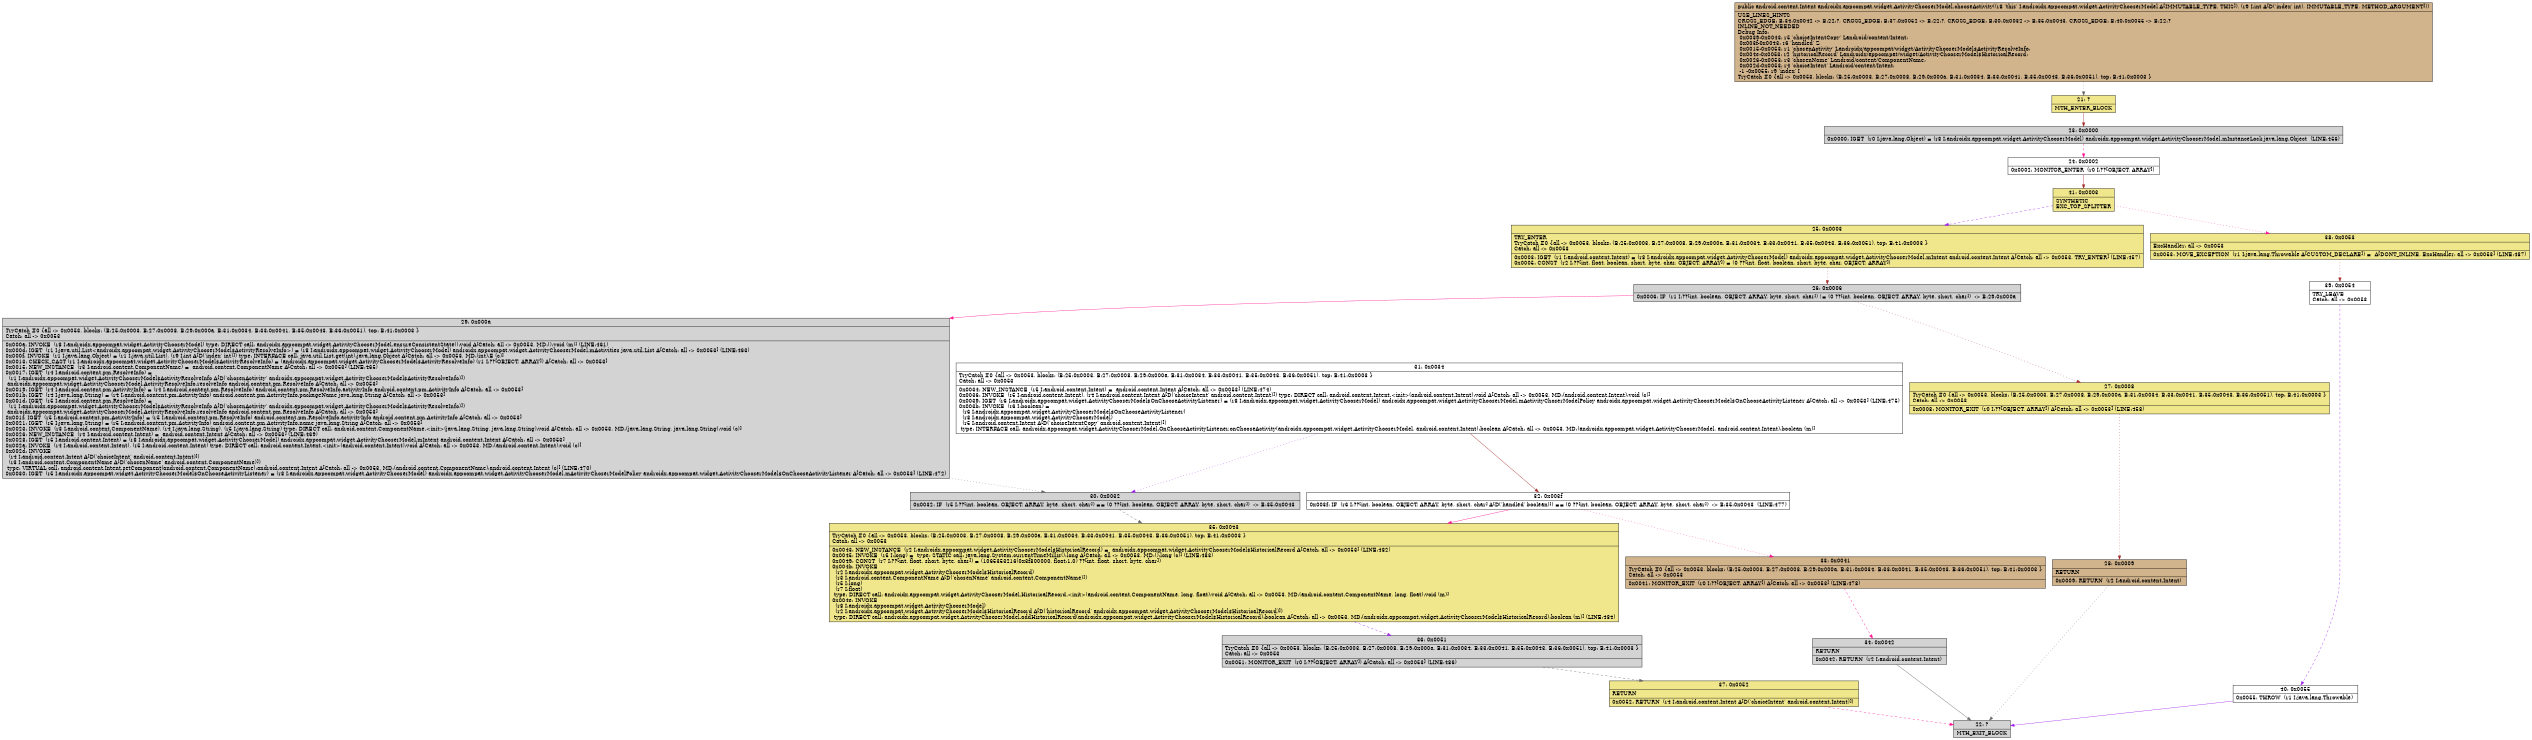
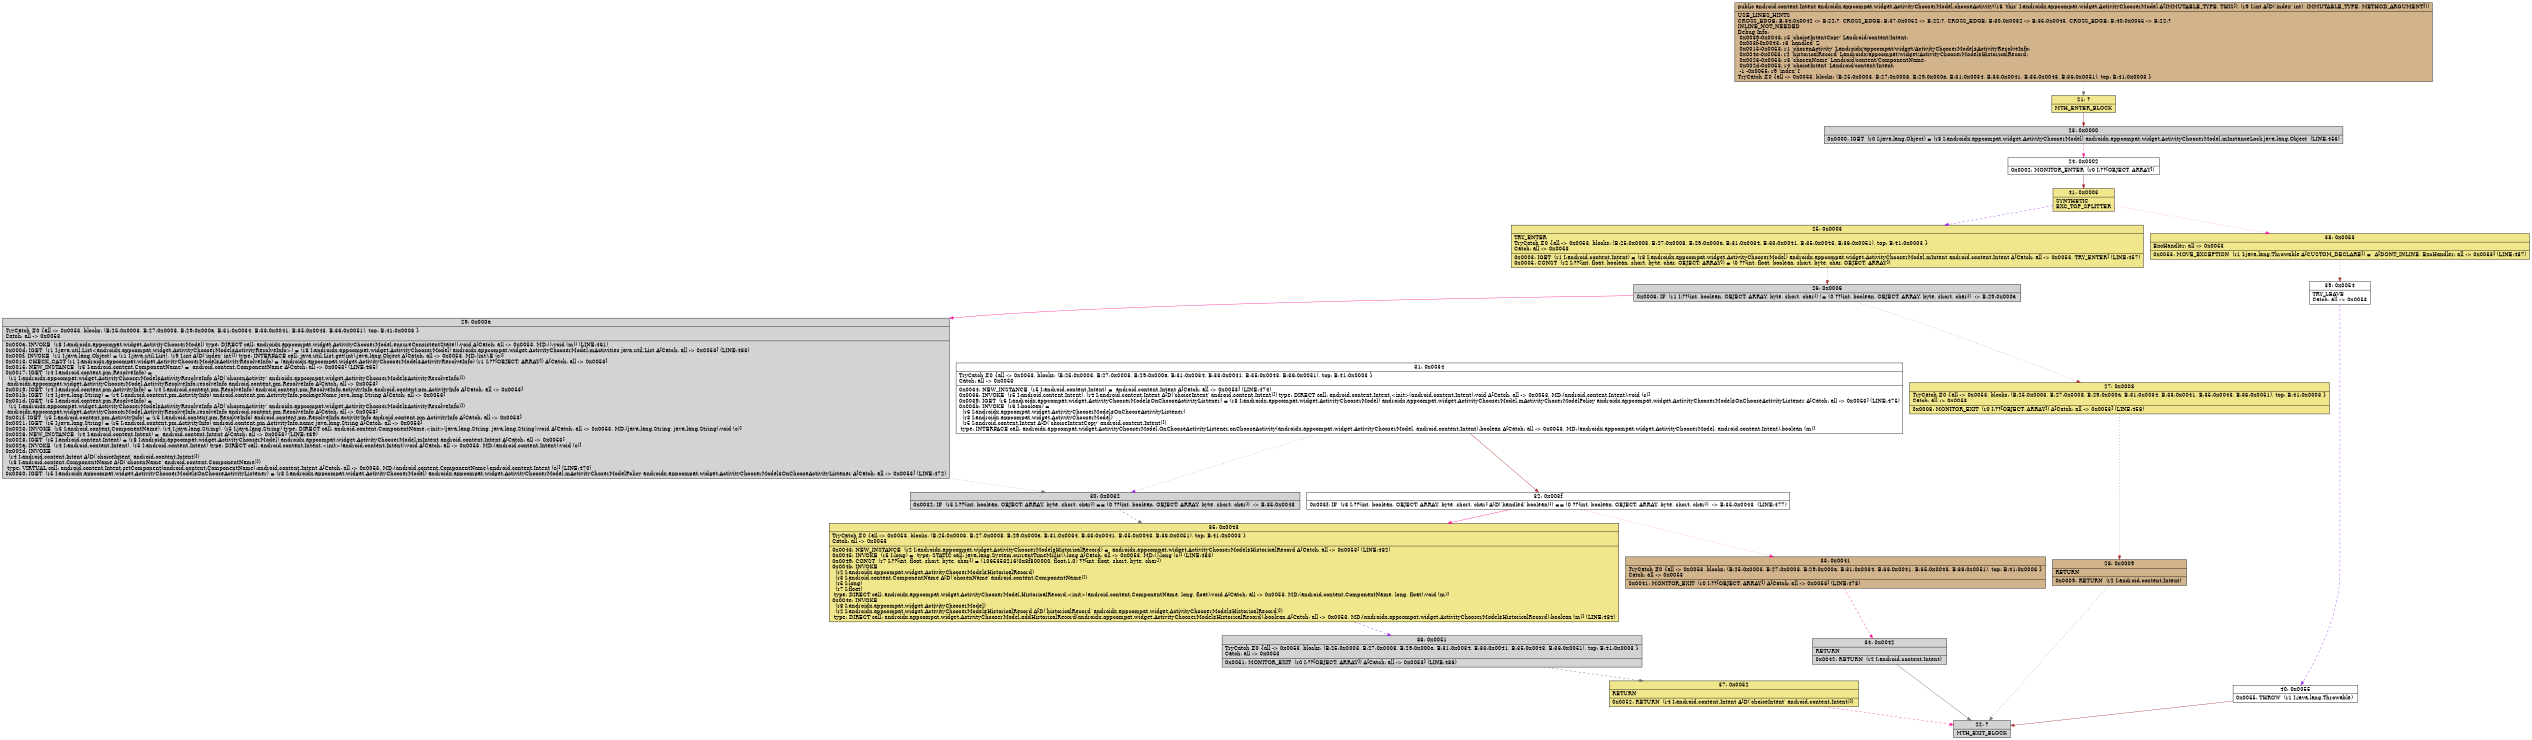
edge "40: 0x0055" -> "22: ?": color purple -> brown
